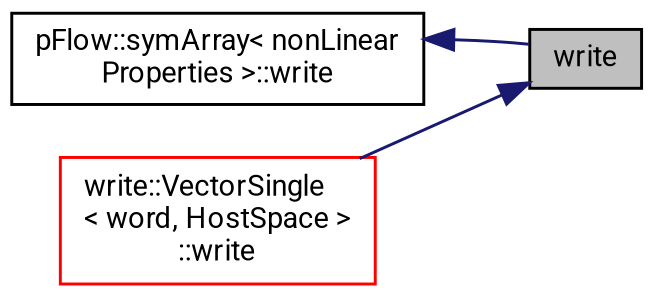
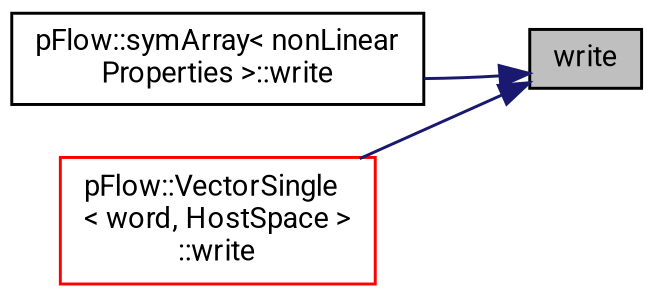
edge "write" -> "pFlow::symArray< nonLinear Properties >::write": reversed
node "write::VectorSingle < word, HostSpace > ::write": label "write::VectorSingle < word, HostSpace > ::write" -> "pFlow::VectorSingle < word, HostSpace > ::write"
